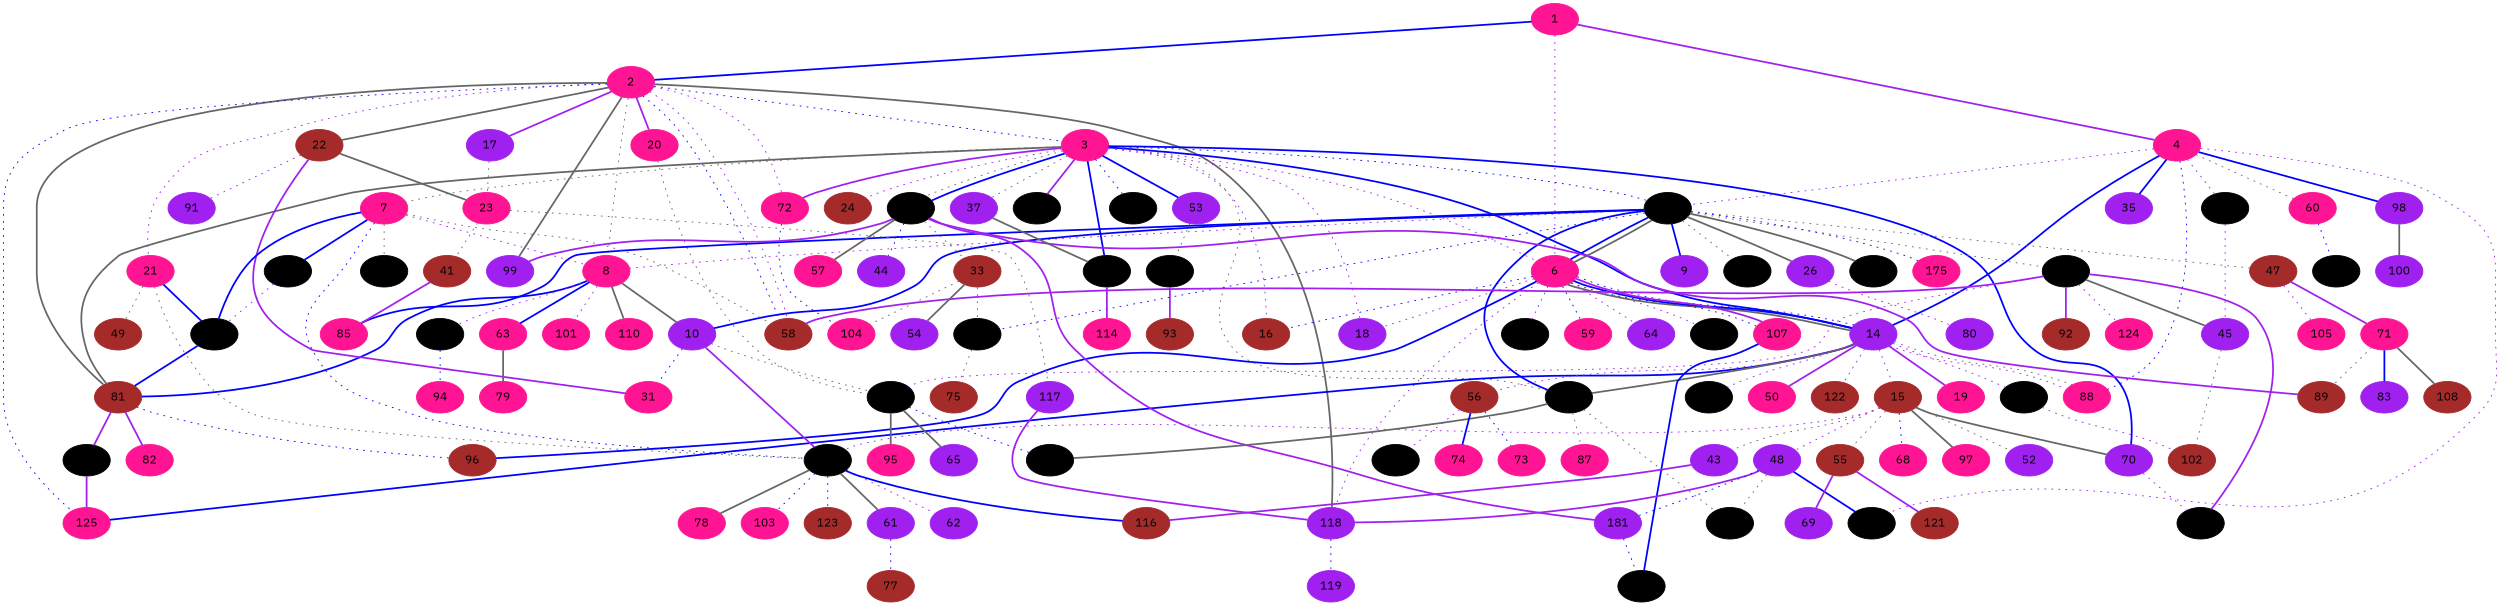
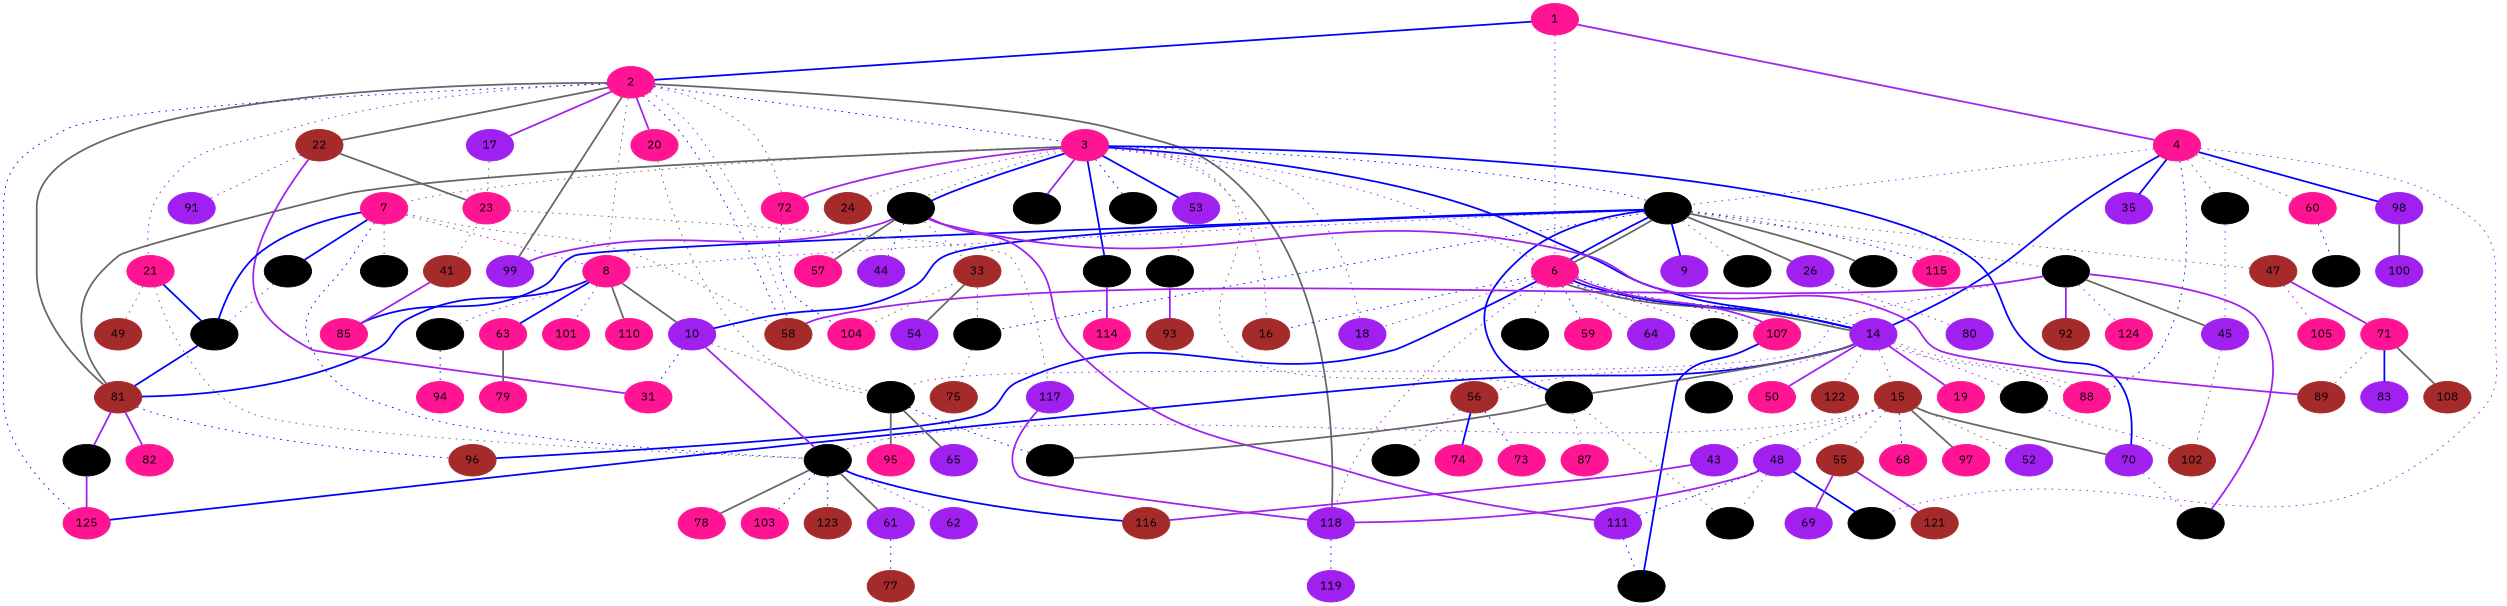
node "37": removed
node "175": label "175" -> "115"
node "181": label "181" -> "111"
